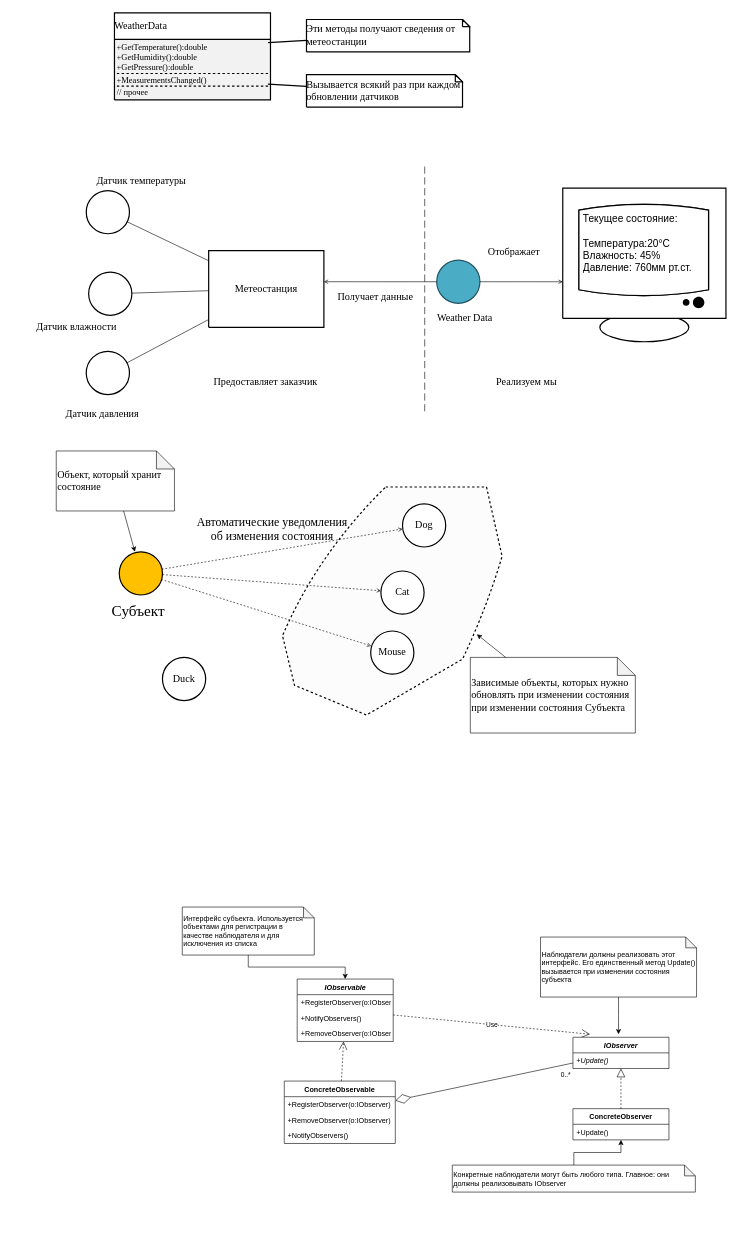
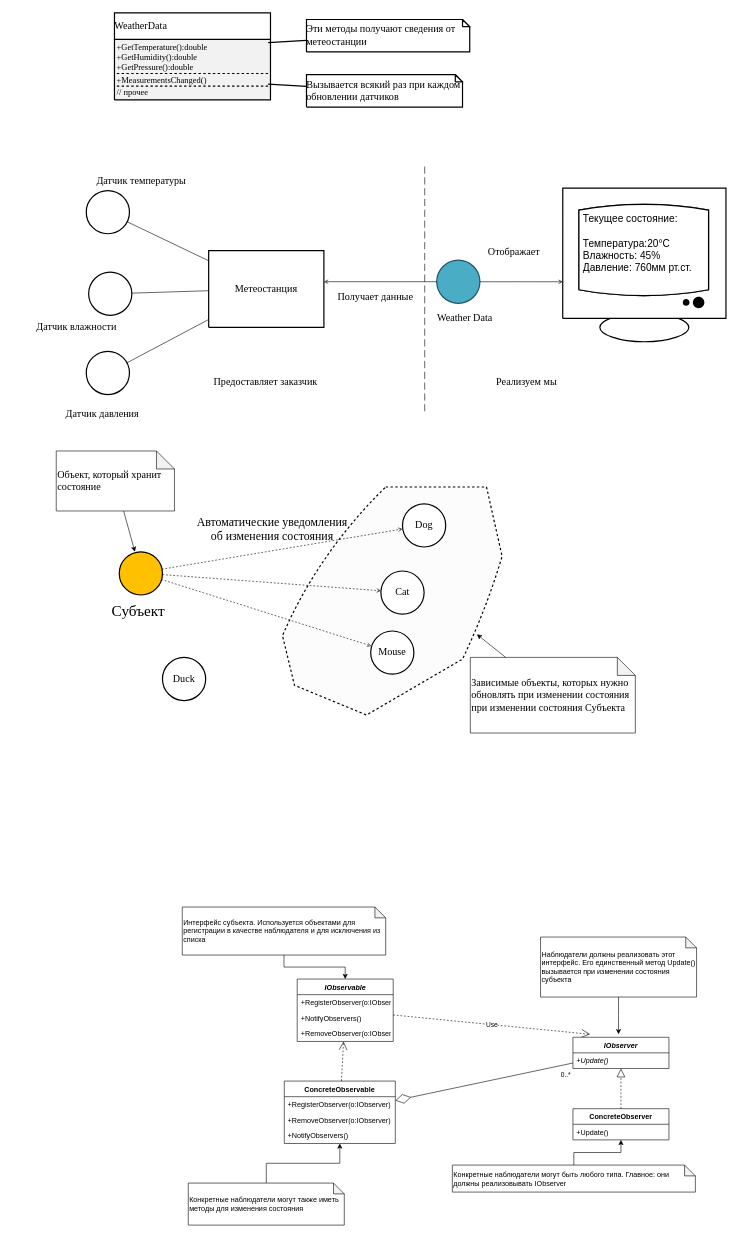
node "Интерфейс субъекта. Используется объектами для регистрации в качестве наблюдателя и для исключения из списка": size 132x48 -> 203x48
edge "Конкретные наблюдатели могут также иметь методы для изменения состояния" -> "ConcreteObservable": added
node "Конкретные наблюдатели могут также иметь методы для изменения состояния": added
